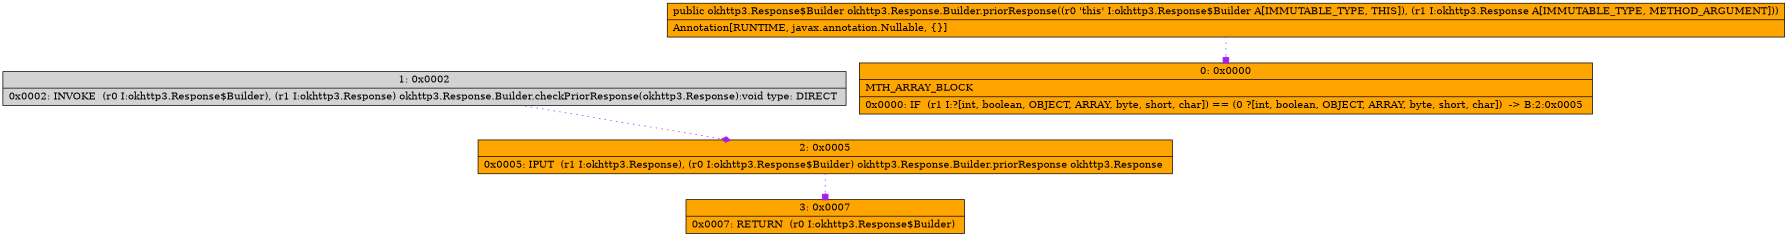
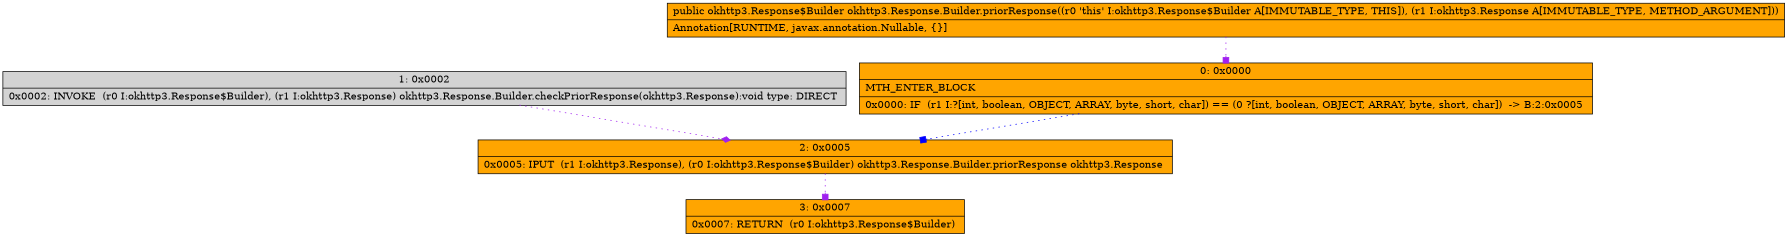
node "0: 0x0000": text "MTH_ARRAY_BLOCK" -> "MTH_ENTER_BLOCK"
edge "0: 0x0000" -> "2: 0x0005": added
